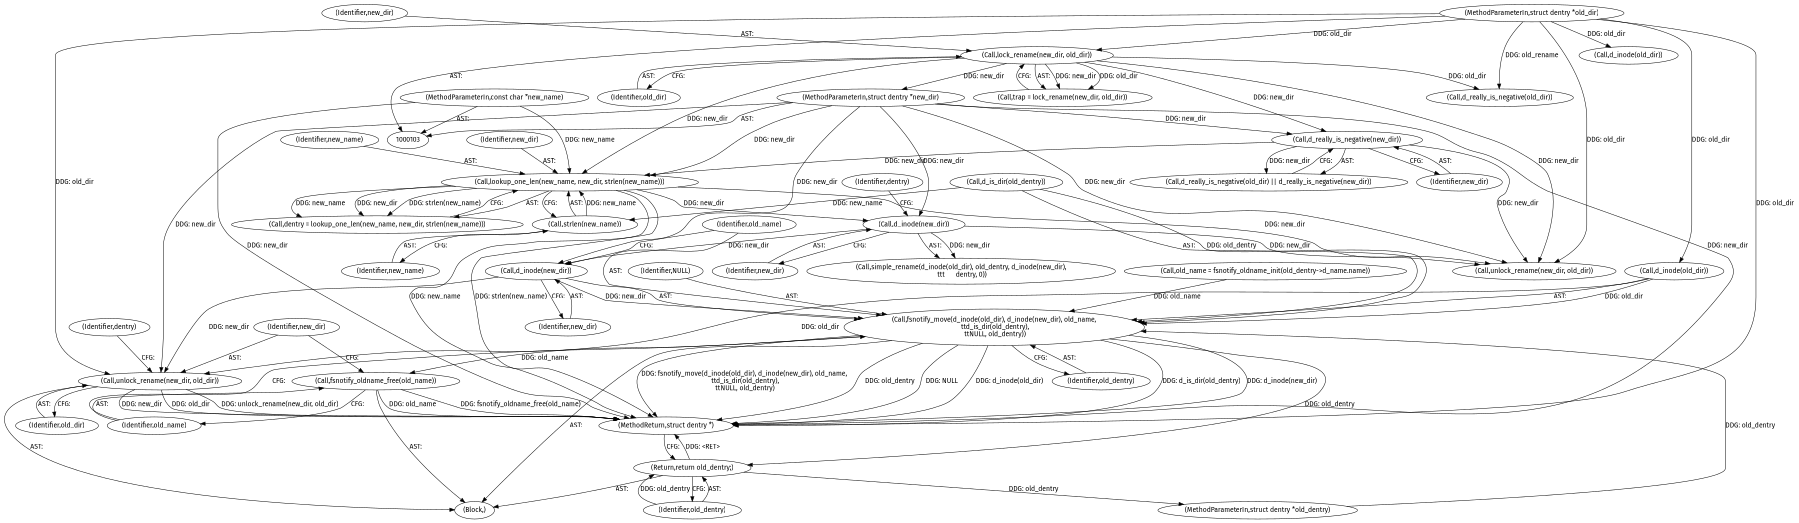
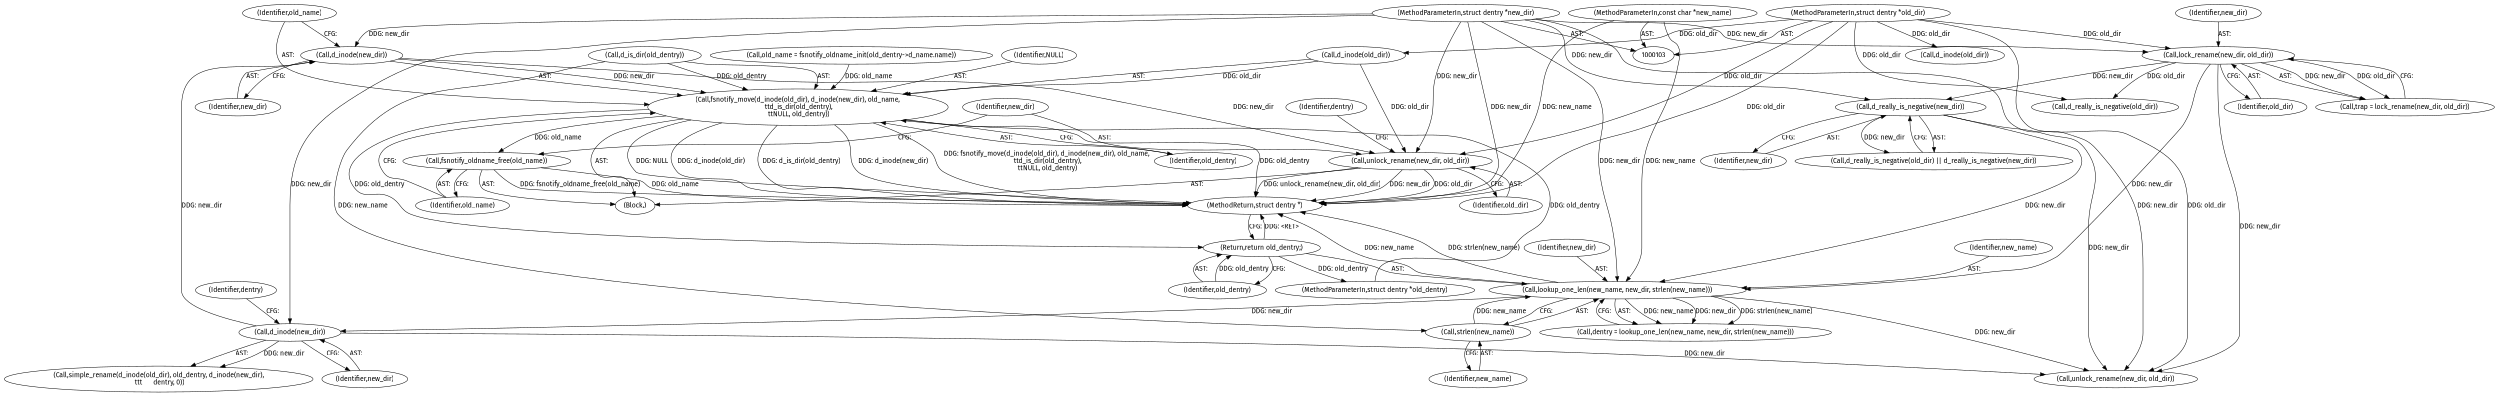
edge "(MethodParameterIn,struct dentry *old_dir)" -> "(Call,d_really_is_negative(old_dir))": label "DDG: old_rename" -> "DDG: old_dir"
edge "(Call,lock_rename(new_dir, old_dir))" -> "(MethodParameterIn,struct dentry *new_dir)": reversed
edge "(MethodParameterIn,const char *new_name)" -> "(MethodReturn,struct dentry *)": label "DDG: new_dir" -> "DDG: new_name"
edge "(Return,return old_dentry;)" -> "(Block,)": now "(Return,return old_dentry;)" -> "(Call,lookup_one_len(new_name, new_dir, strlen(new_name)))"
